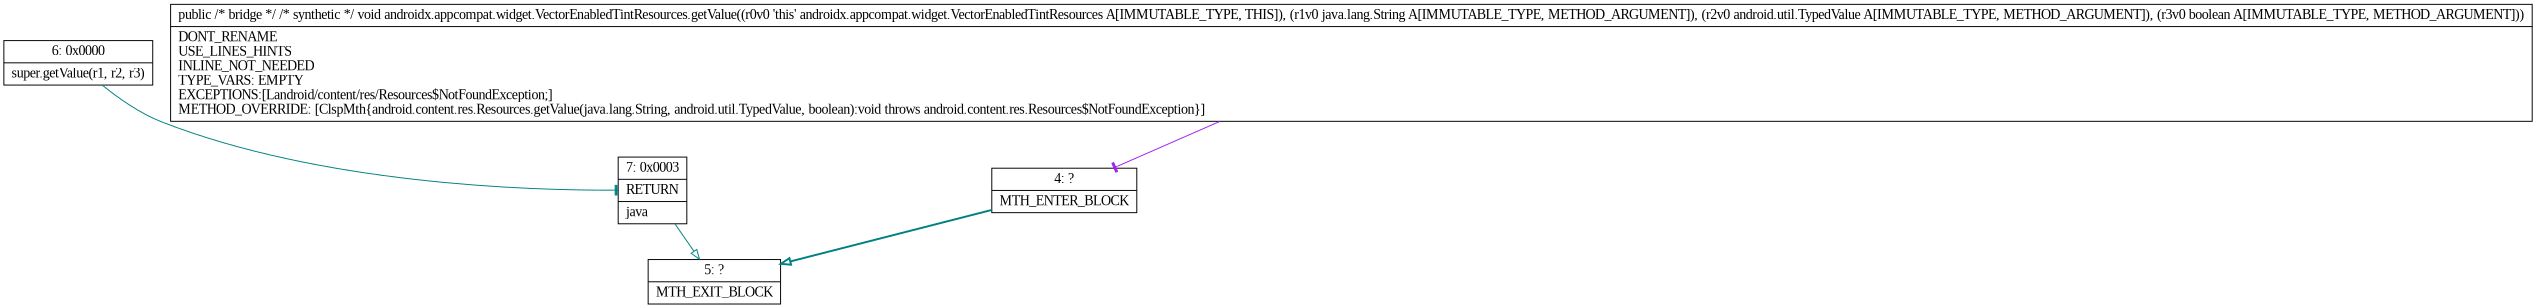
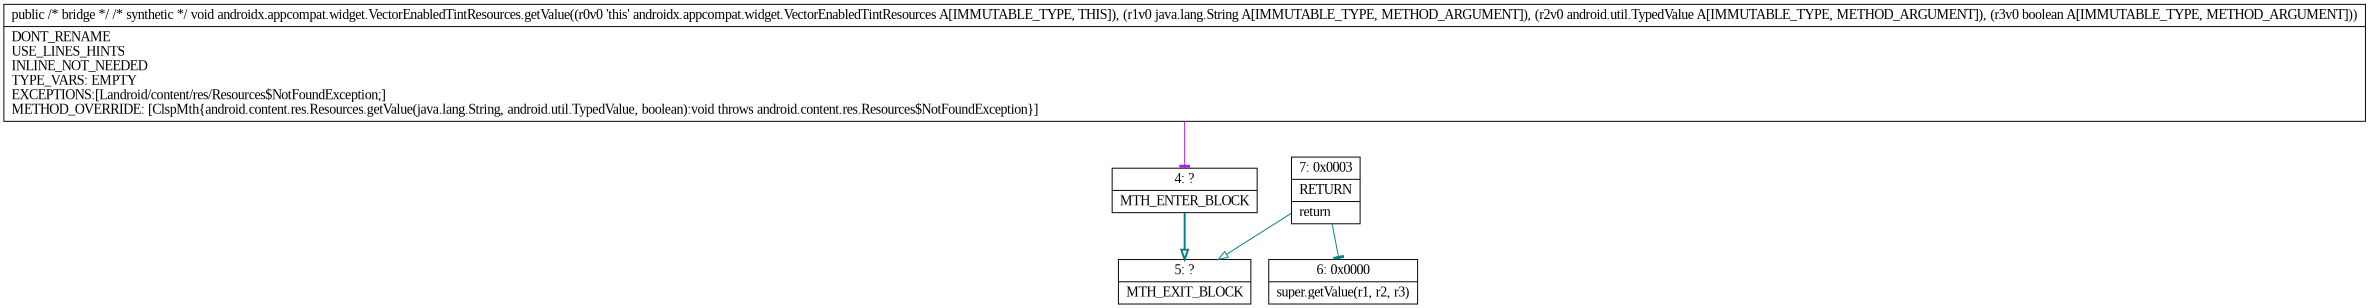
edge "6: 0x0000" -> "7: 0x0003": reversed
node "7: 0x0003": text "java" -> "return"
